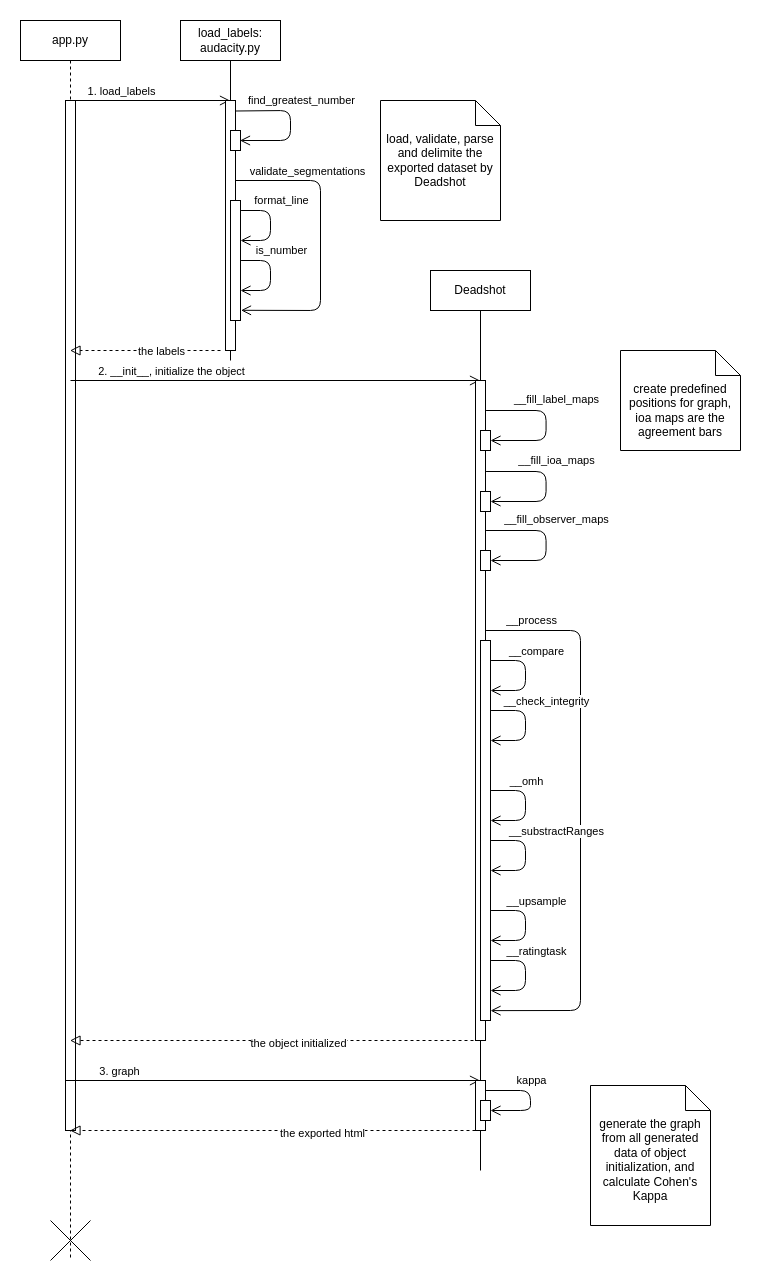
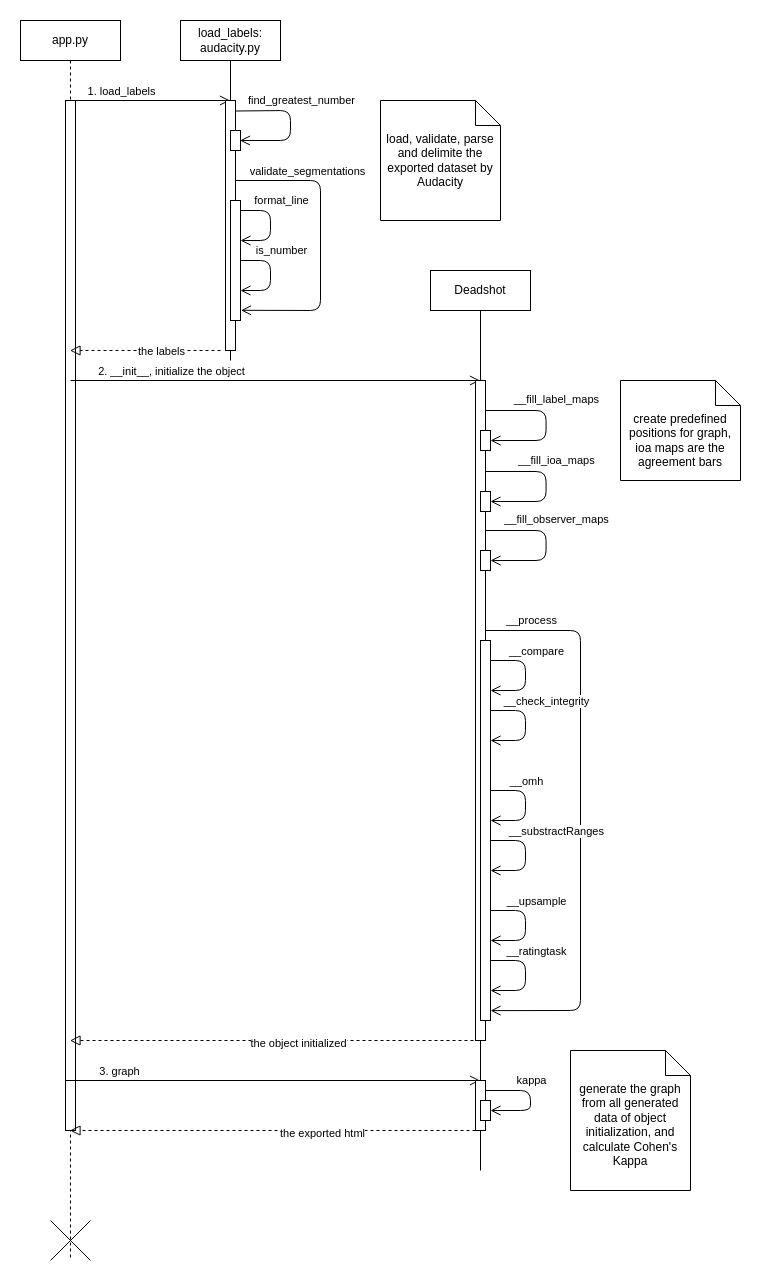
node "load, validate, parse and delimite the exported dataset by Deadshot": label "load, validate, parse and delimite the exported dataset by Deadshot" -> "load, validate, parse and delimite the exported dataset by Audacity"
node "create predefined positions for graph, ioa maps are the agreement bars": moved (681, 401) -> (681, 431)
node "generate the graph from all generated data of object initialization, and calculate Cohen's Kappa": moved (651, 1156) -> (631, 1121)
